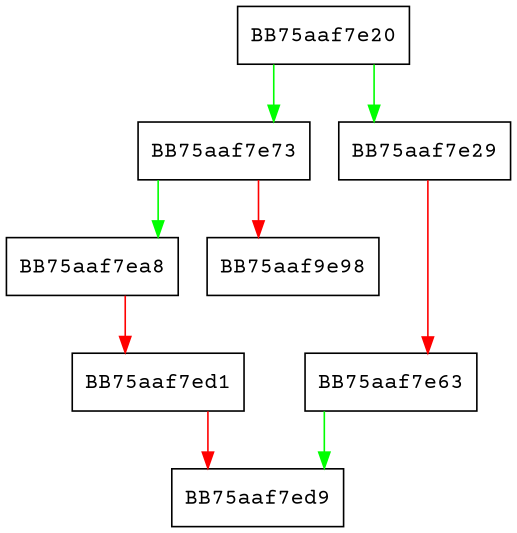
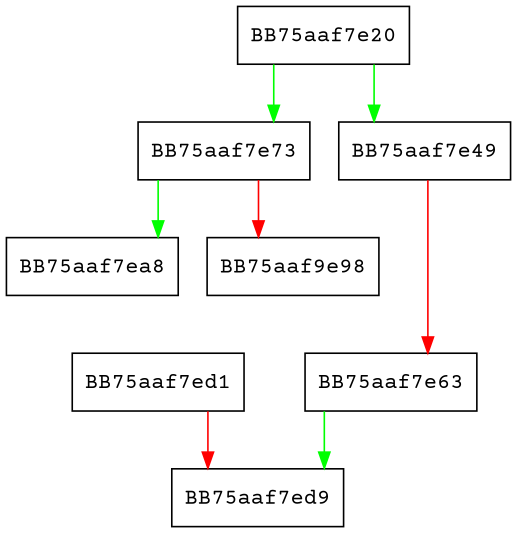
node "BB75aaf7e29": label "BB75aaf7e29" -> "BB75aaf7e49"
edge "BB75aaf7ea8" -> "BB75aaf7ed1": removed
